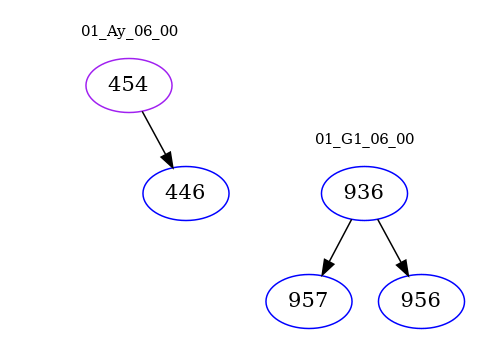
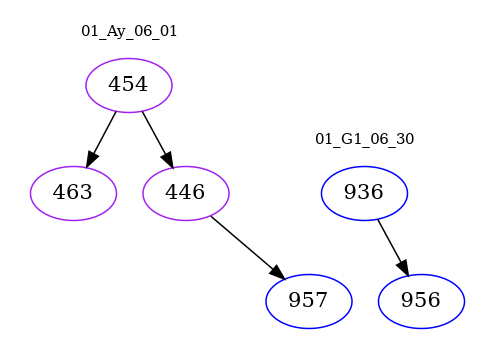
cluster "01_Ay_06_00": label "01_Ay_06_00" -> "01_Ay_06_01"
cluster "01_G1_06_00": label "01_G1_06_00" -> "01_G1_06_30"
node "463": added
node "446": color blue -> purple
edge "936" -> "957": now "446" -> "957"
